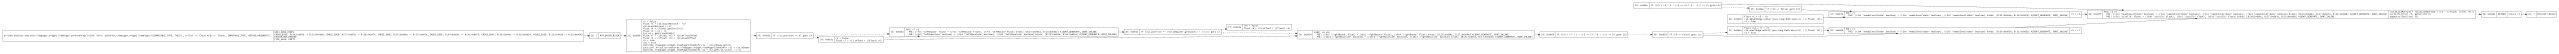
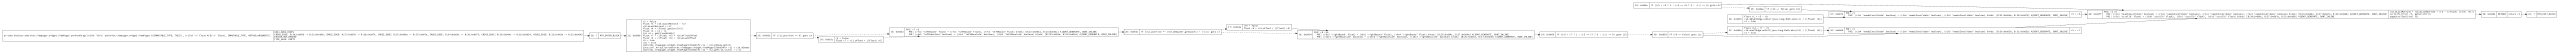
node "28: 0x0054": text "VARS: r8 r10" -> "PHI: r8 r10"
edge "24: 0x003c" -> "28: 0x0054": now "27: 0x004e" -> "28: 0x0054"
